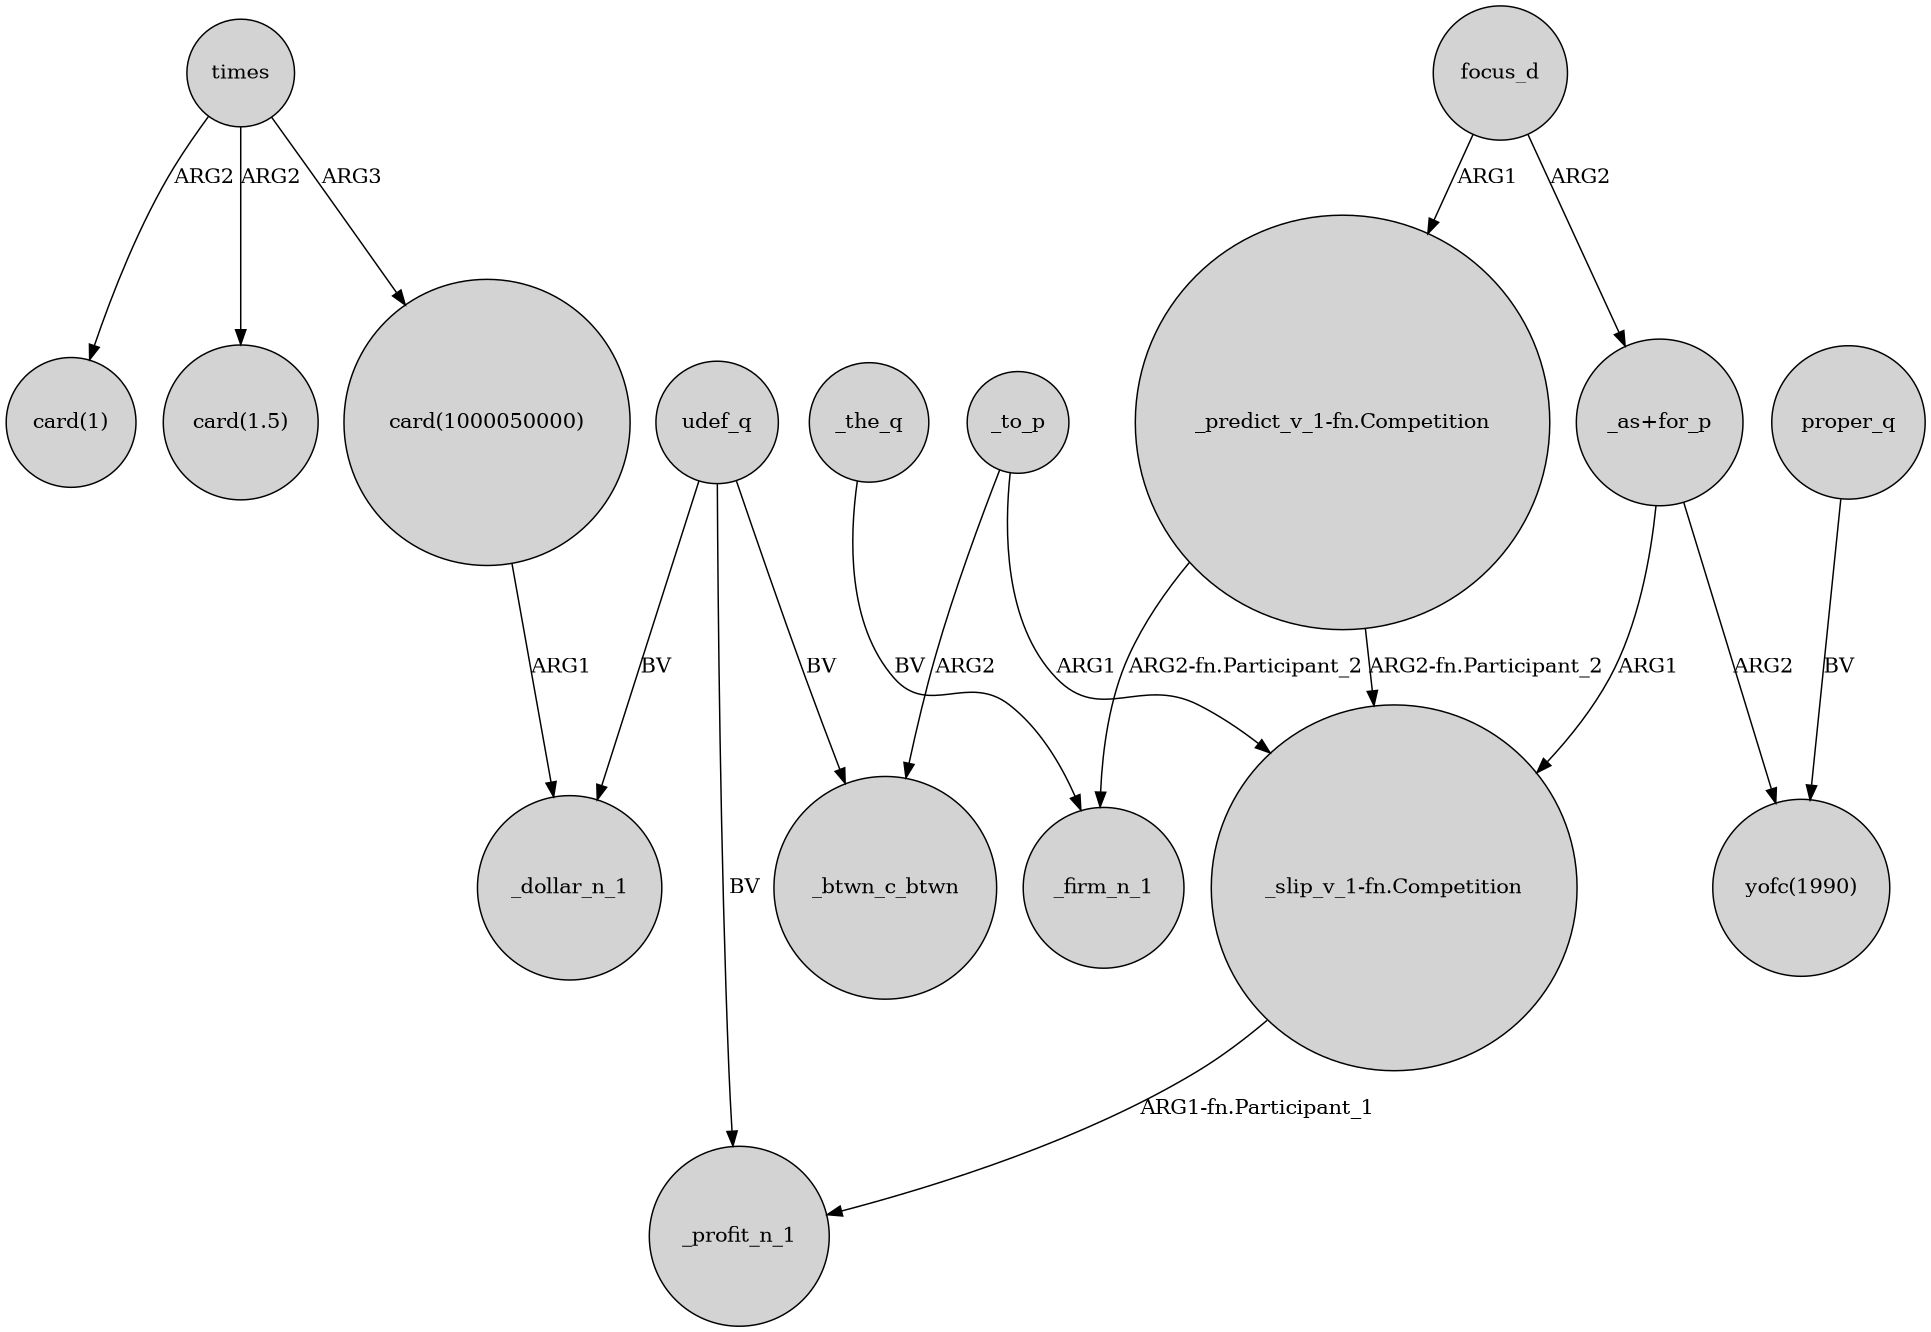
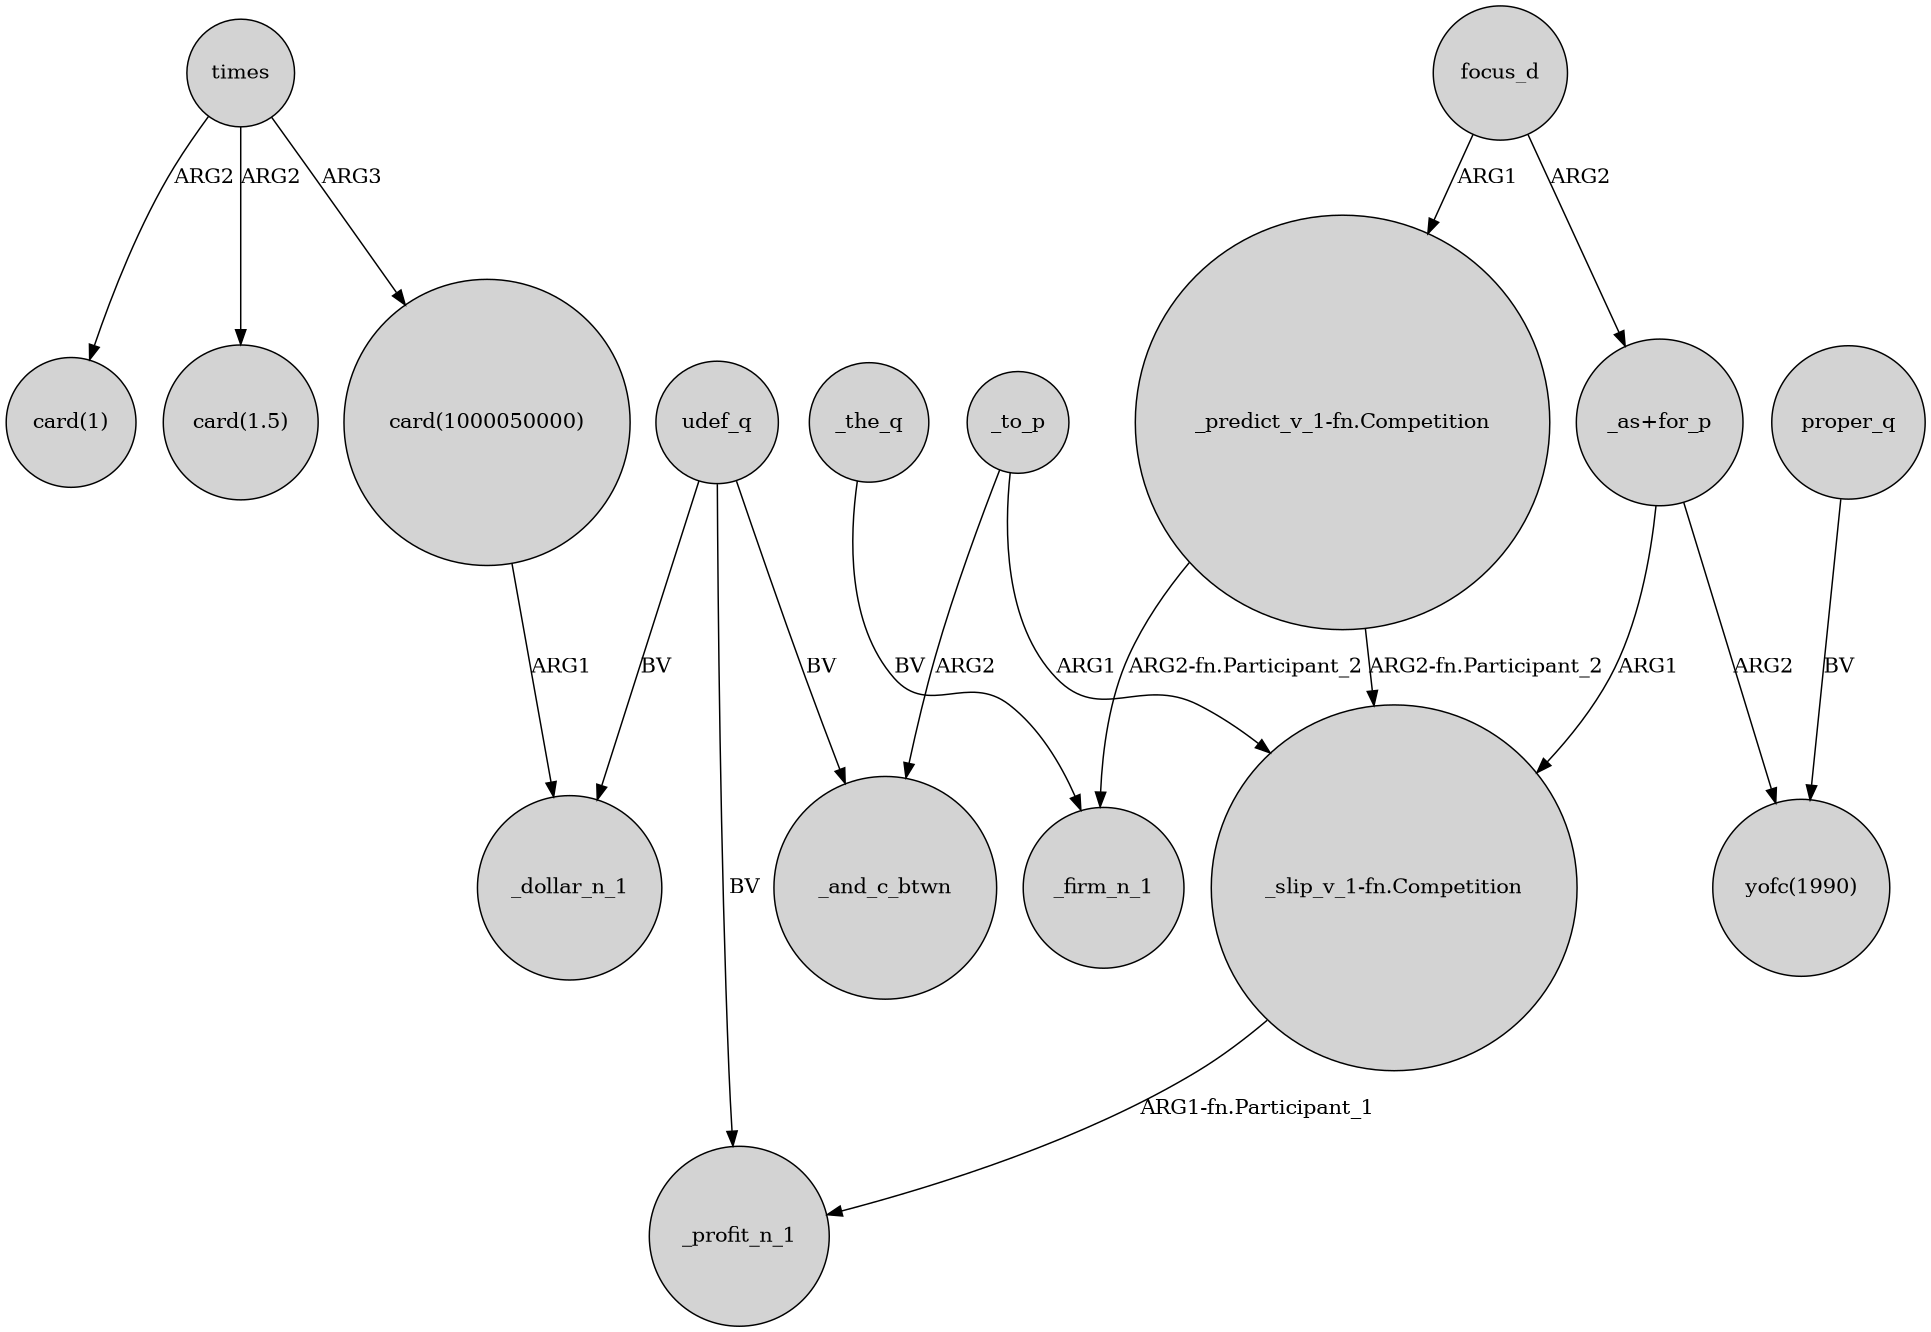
node "_btwn_c_btwn": label "_btwn_c_btwn" -> "_and_c_btwn"
